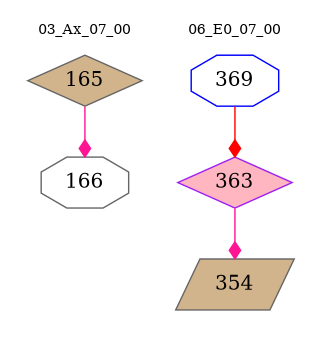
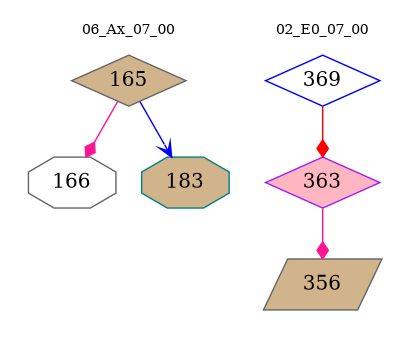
cluster "03_Ax_07_00": label "03_Ax_07_00" -> "06_Ax_07_00"
cluster "06_E0_07_00": label "06_E0_07_00" -> "02_E0_07_00"
node "369": shape octagon -> diamond
node "183": added
node "354": label "354" -> "356"
